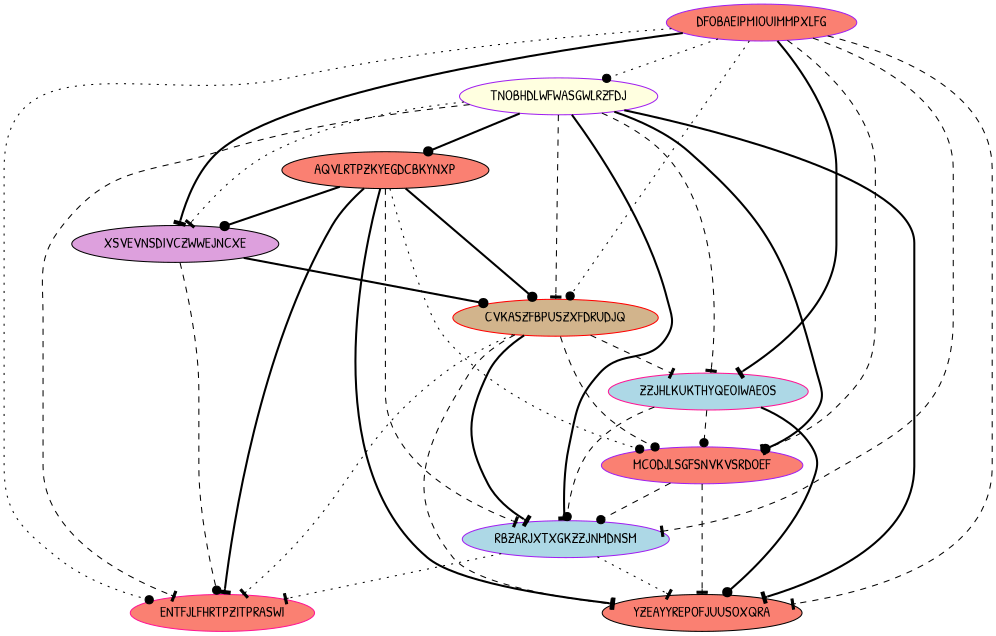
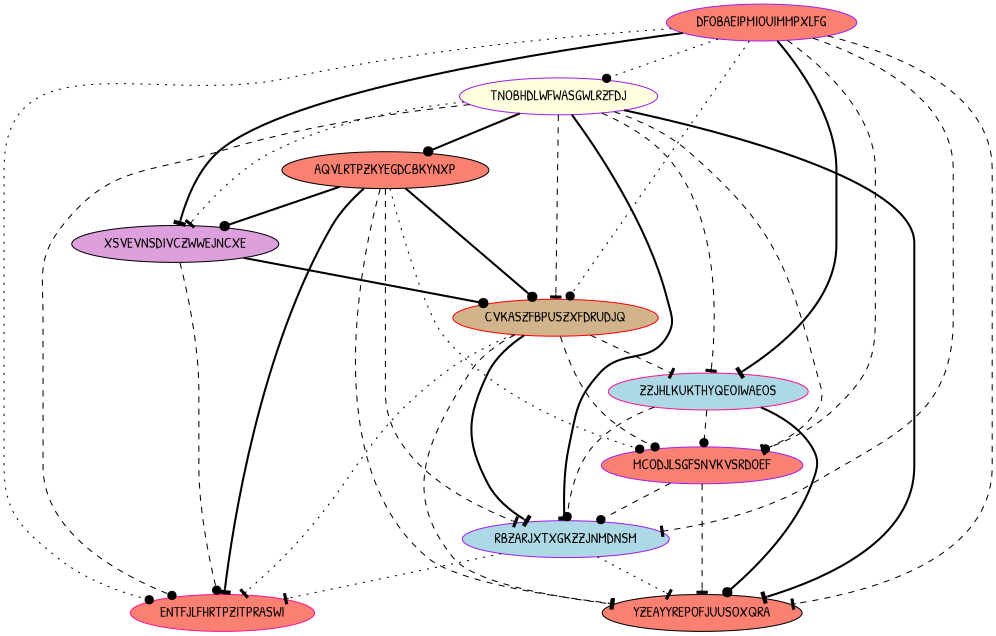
edge "TNOBHDLWFWASGWLRZFDJ" -> "ENTFJLFHRTPZITPRASWI": arrowhead tee -> dot
edge "TNOBHDLWFWASGWLRZFDJ" -> "MCODJLSGFSNVKVSRDOEF": style bold -> dashed
edge "AQVLRTPZKYEGDCBKYNXP" -> "YZEAYYREPOFJUUSOXQRA": style bold -> dashed
